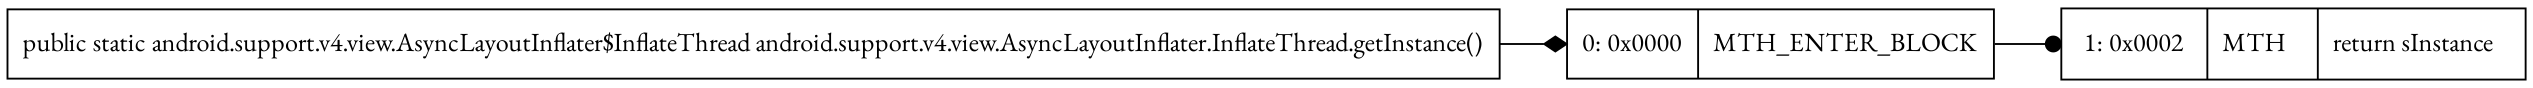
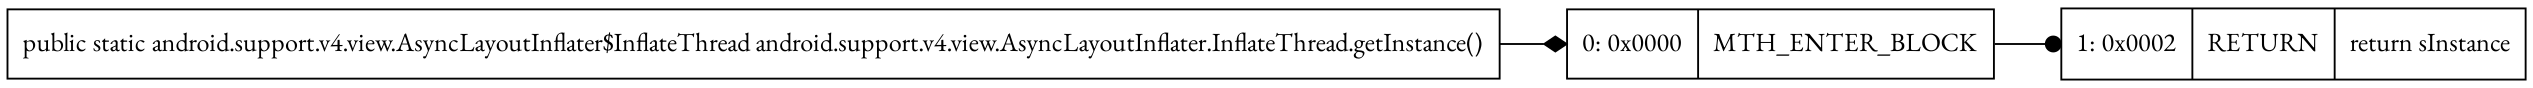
node "1: 0x0002": text "MTH" -> "RETURN"
